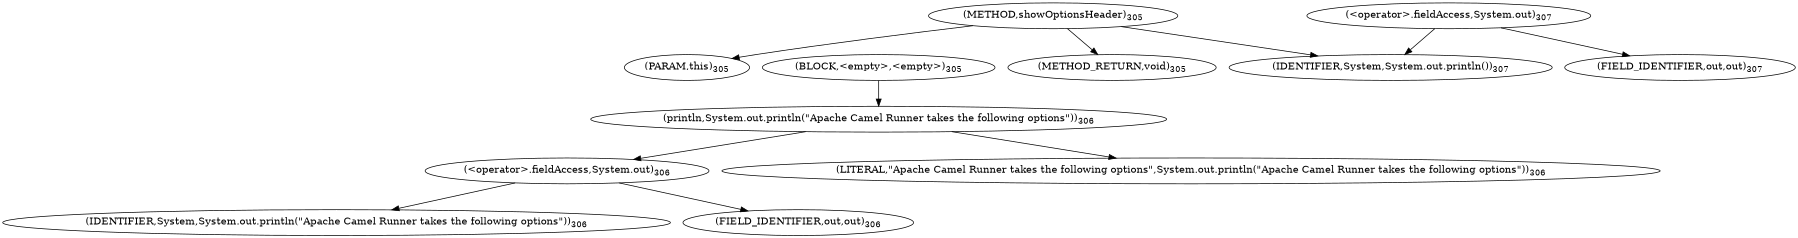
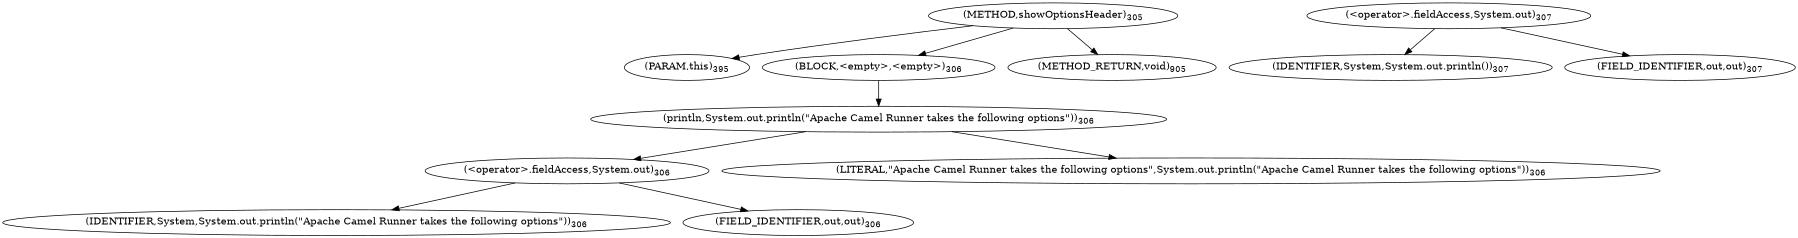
edge "(METHOD,showOptionsHeader)" -> "(IDENTIFIER,System,System.out.println())": now "(METHOD,showOptionsHeader)" -> "(BLOCK,<empty>,<empty>)"
node "(PARAM,this)": text "305" -> "395"
node "(BLOCK,<empty>,<empty>)": text "305" -> "306"
node "(METHOD_RETURN,void)": text "305" -> "905"
